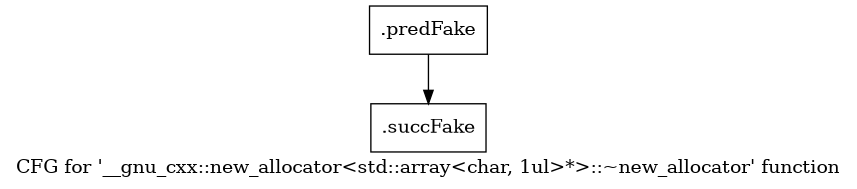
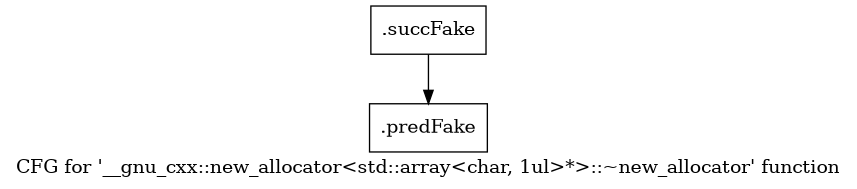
edge ".predFake" -> ".succFake": reversed
